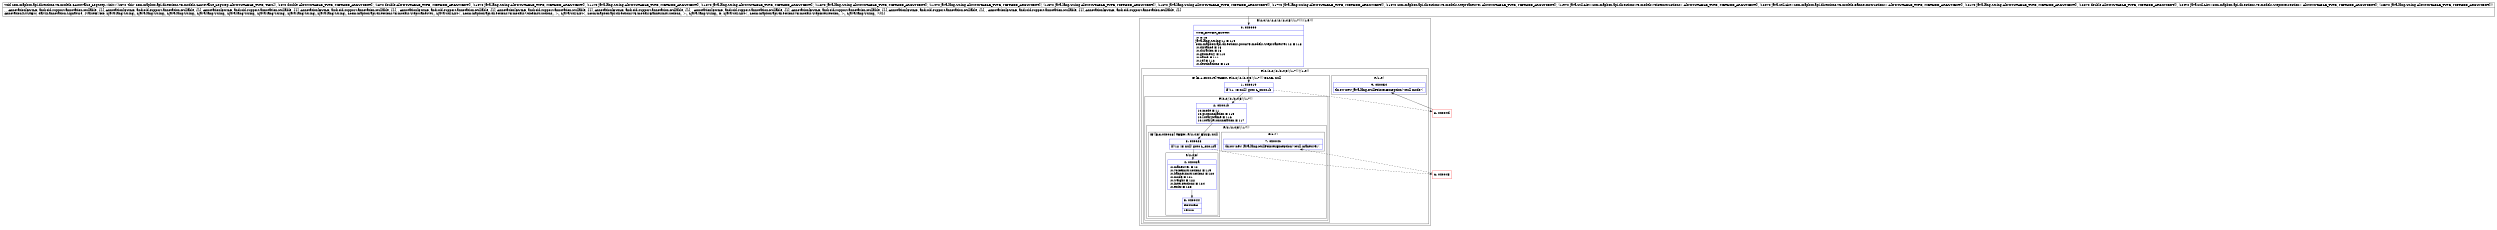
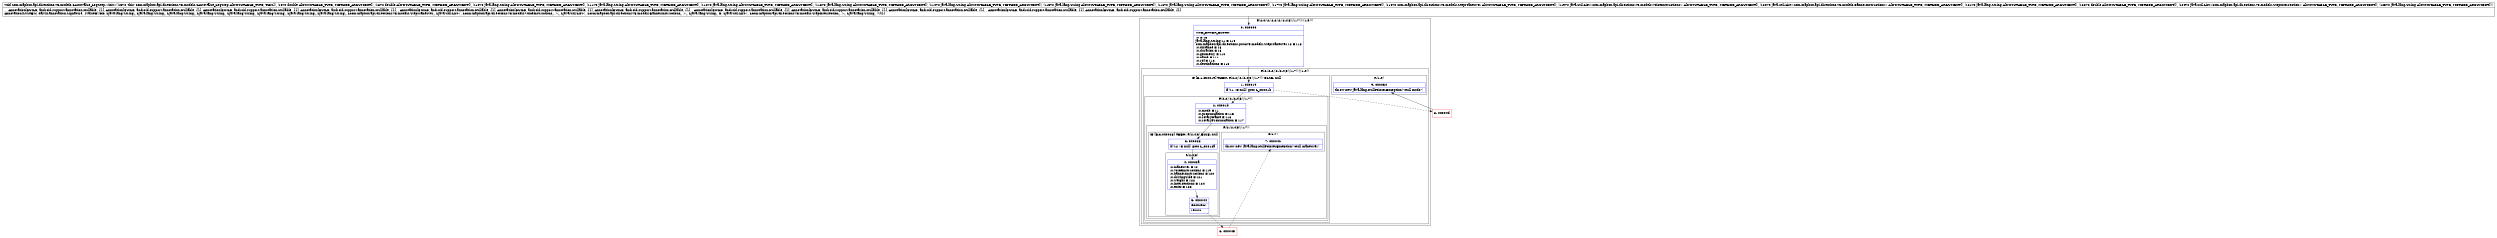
edge "3: 0x0028" -> "6: 0x0045": now "5: 0x0044" -> "6: 0x0045"
node "4: 0x002a": text "r0.mode = r21" -> "r0.drivingSide = r21"
